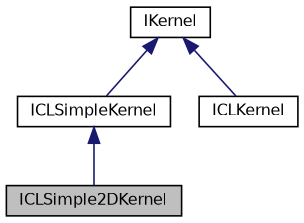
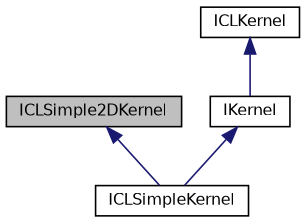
edge "ICLKernel" -> "IKernel": reversed
edge "ICLSimple2DKernel" -> "ICLSimpleKernel": reversed
